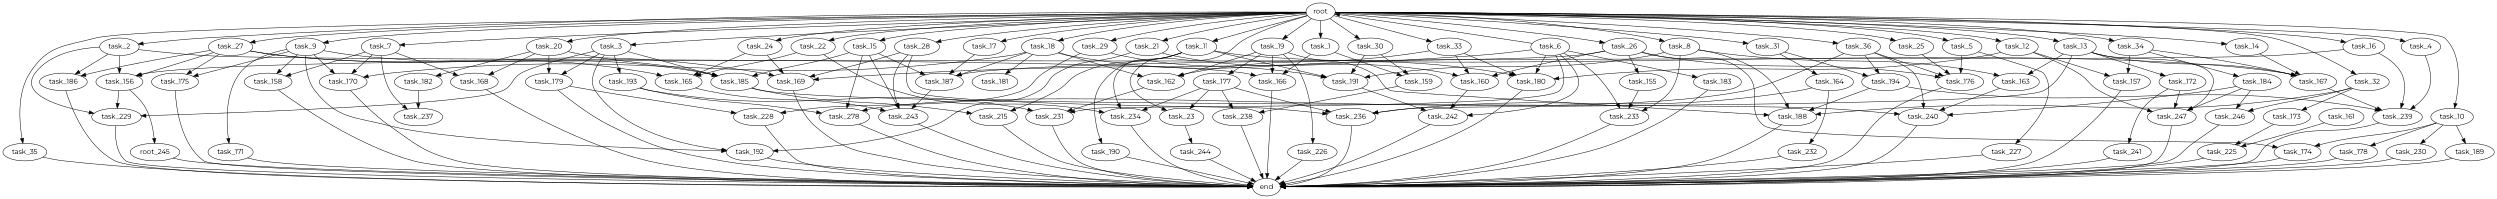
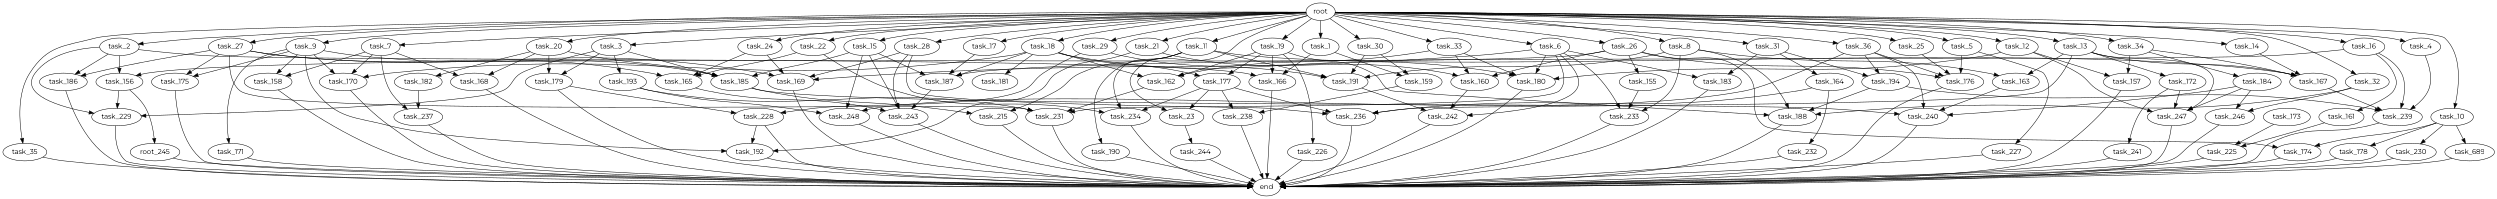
edge "task_6" -> "root": reversed
edge "task_31" -> "task_183": added
edge "task_27" -> "task_156": now "task_27" -> "task_231"
edge "task_18" -> "task_177": added
edge "task_16" -> "task_161": added
edge "task_32" -> "task_173": removed
node "task_278": label "task_278" -> "task_248"
edge "task_3" -> "task_192": now "task_228" -> "task_192"
node "task_189": label "task_189" -> "task_689"
edge "task_237" -> "end": added
